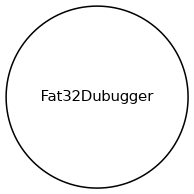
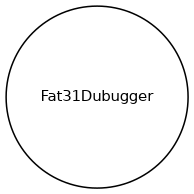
node "Fat32Dubugger": label "Fat32Dubugger" -> "Fat31Dubugger"
